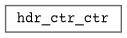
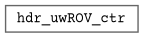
node "hdr_ctr_ctr": label "hdr_ctr_ctr" -> "hdr_uwROV_ctr"
